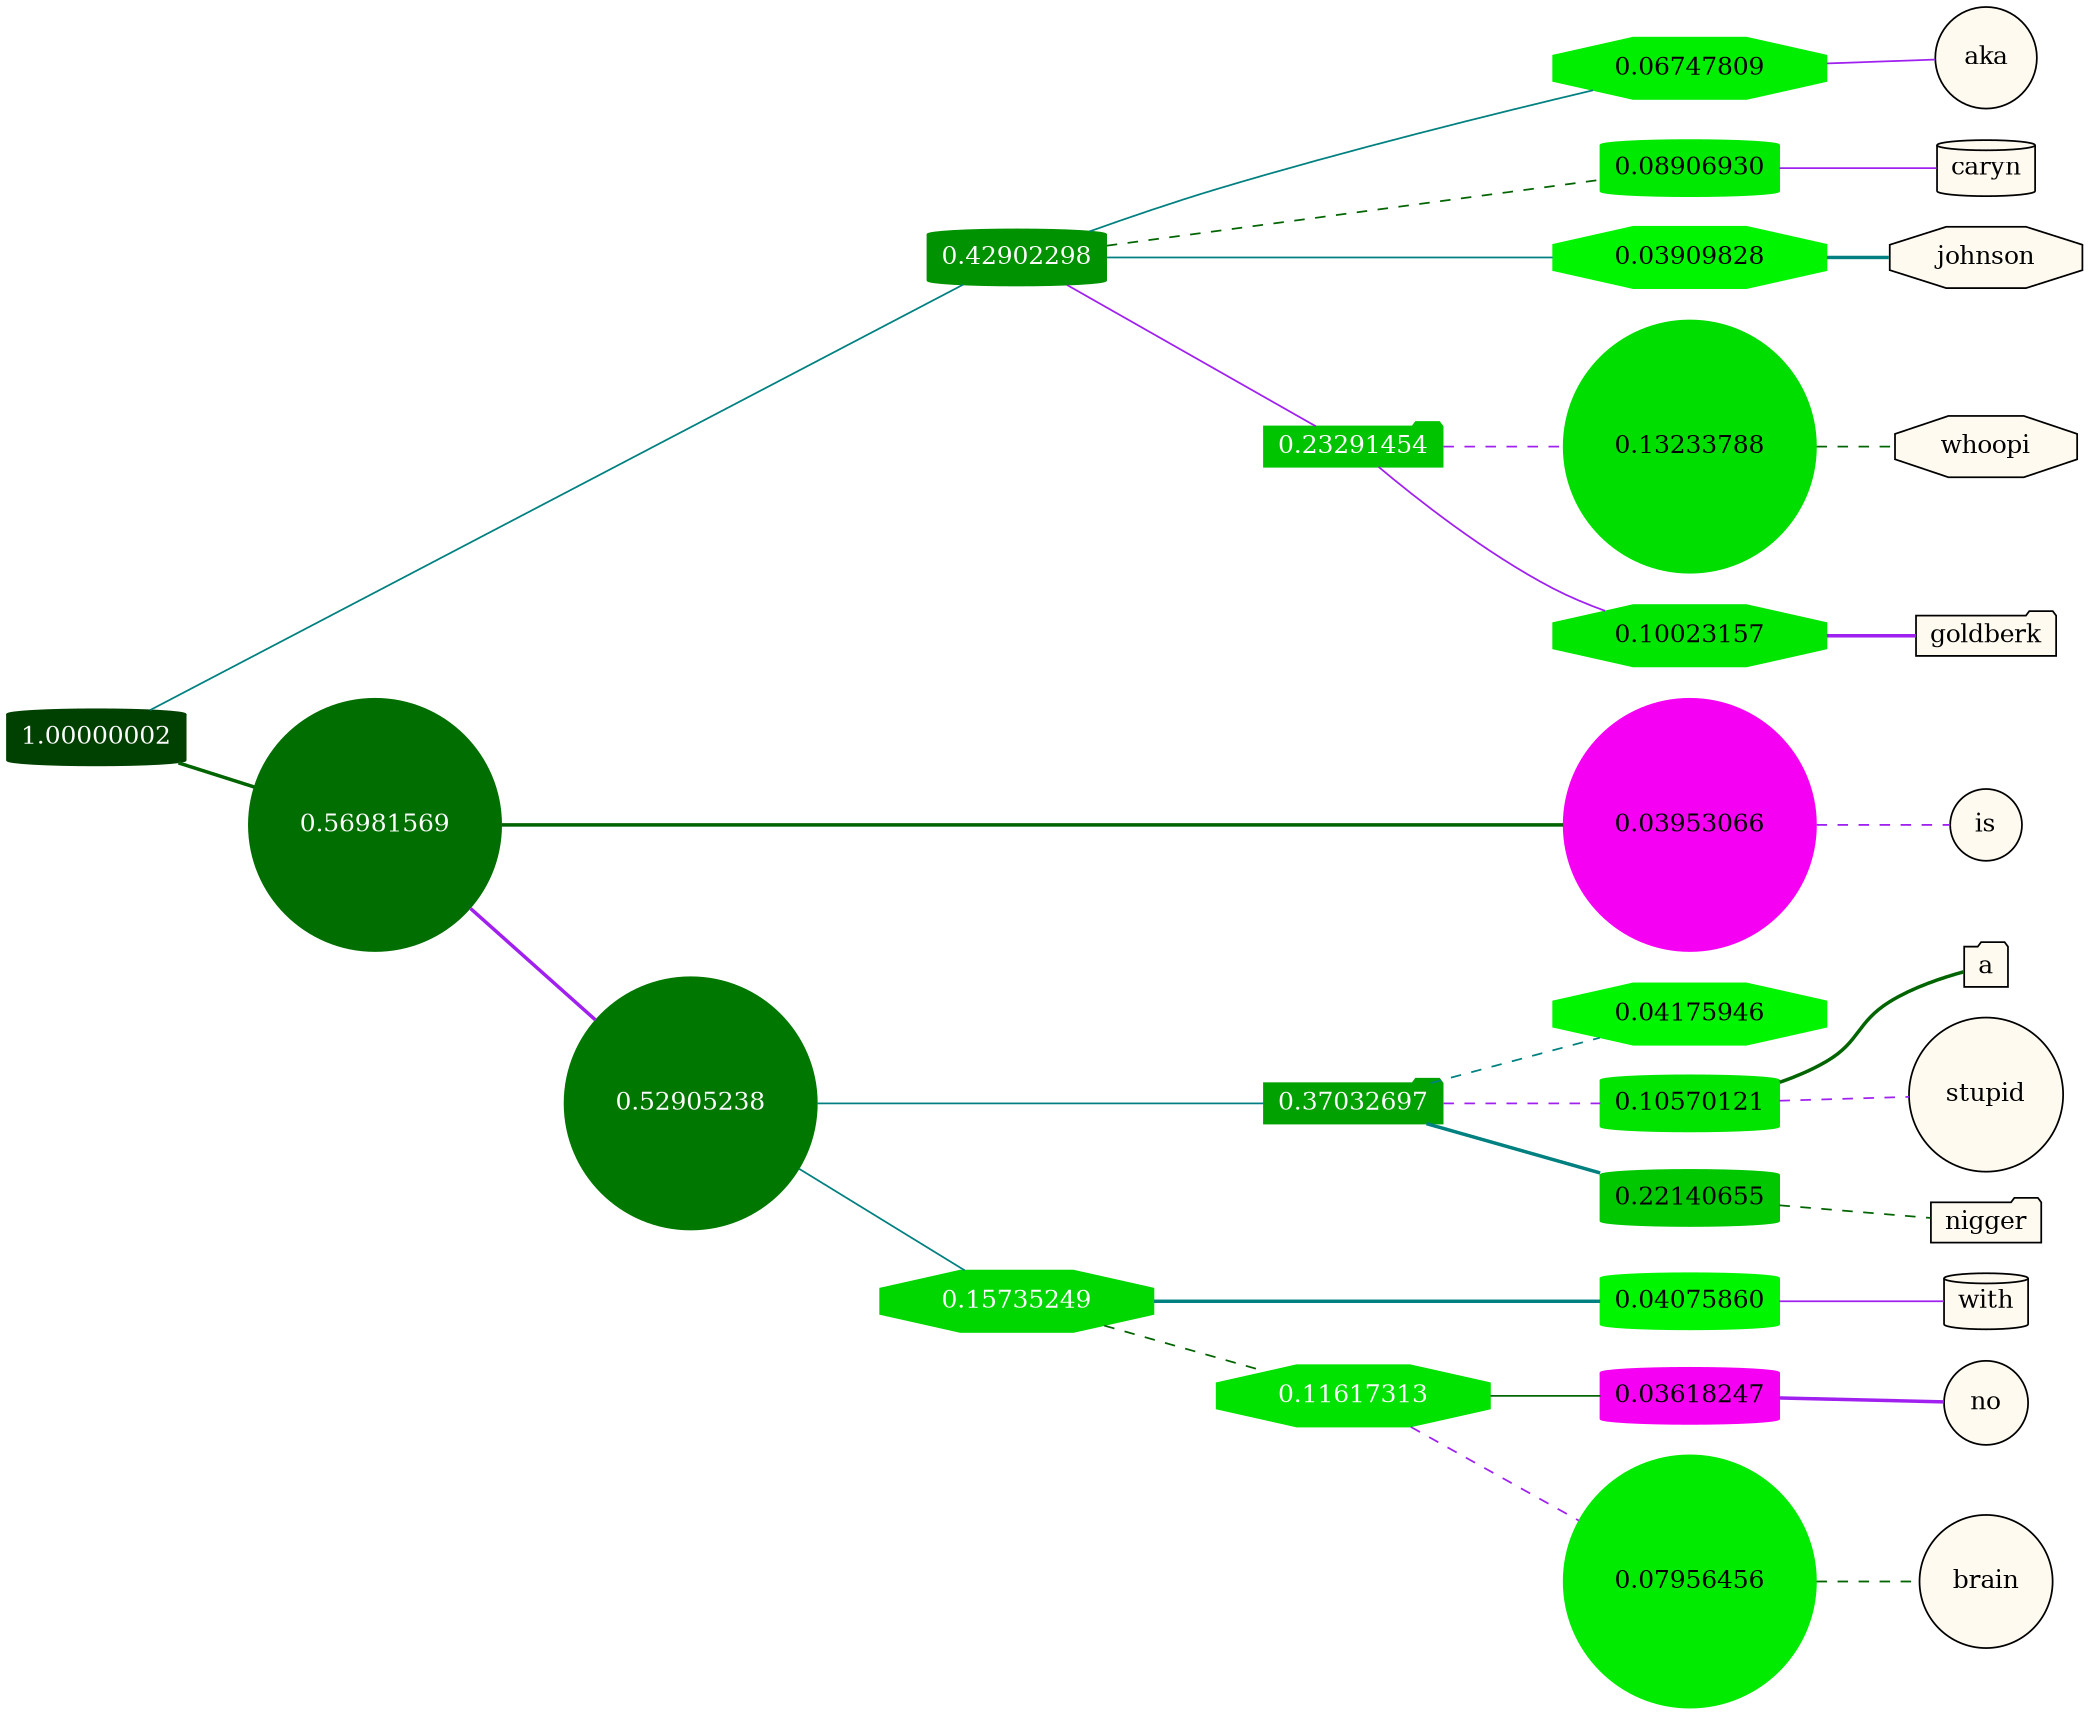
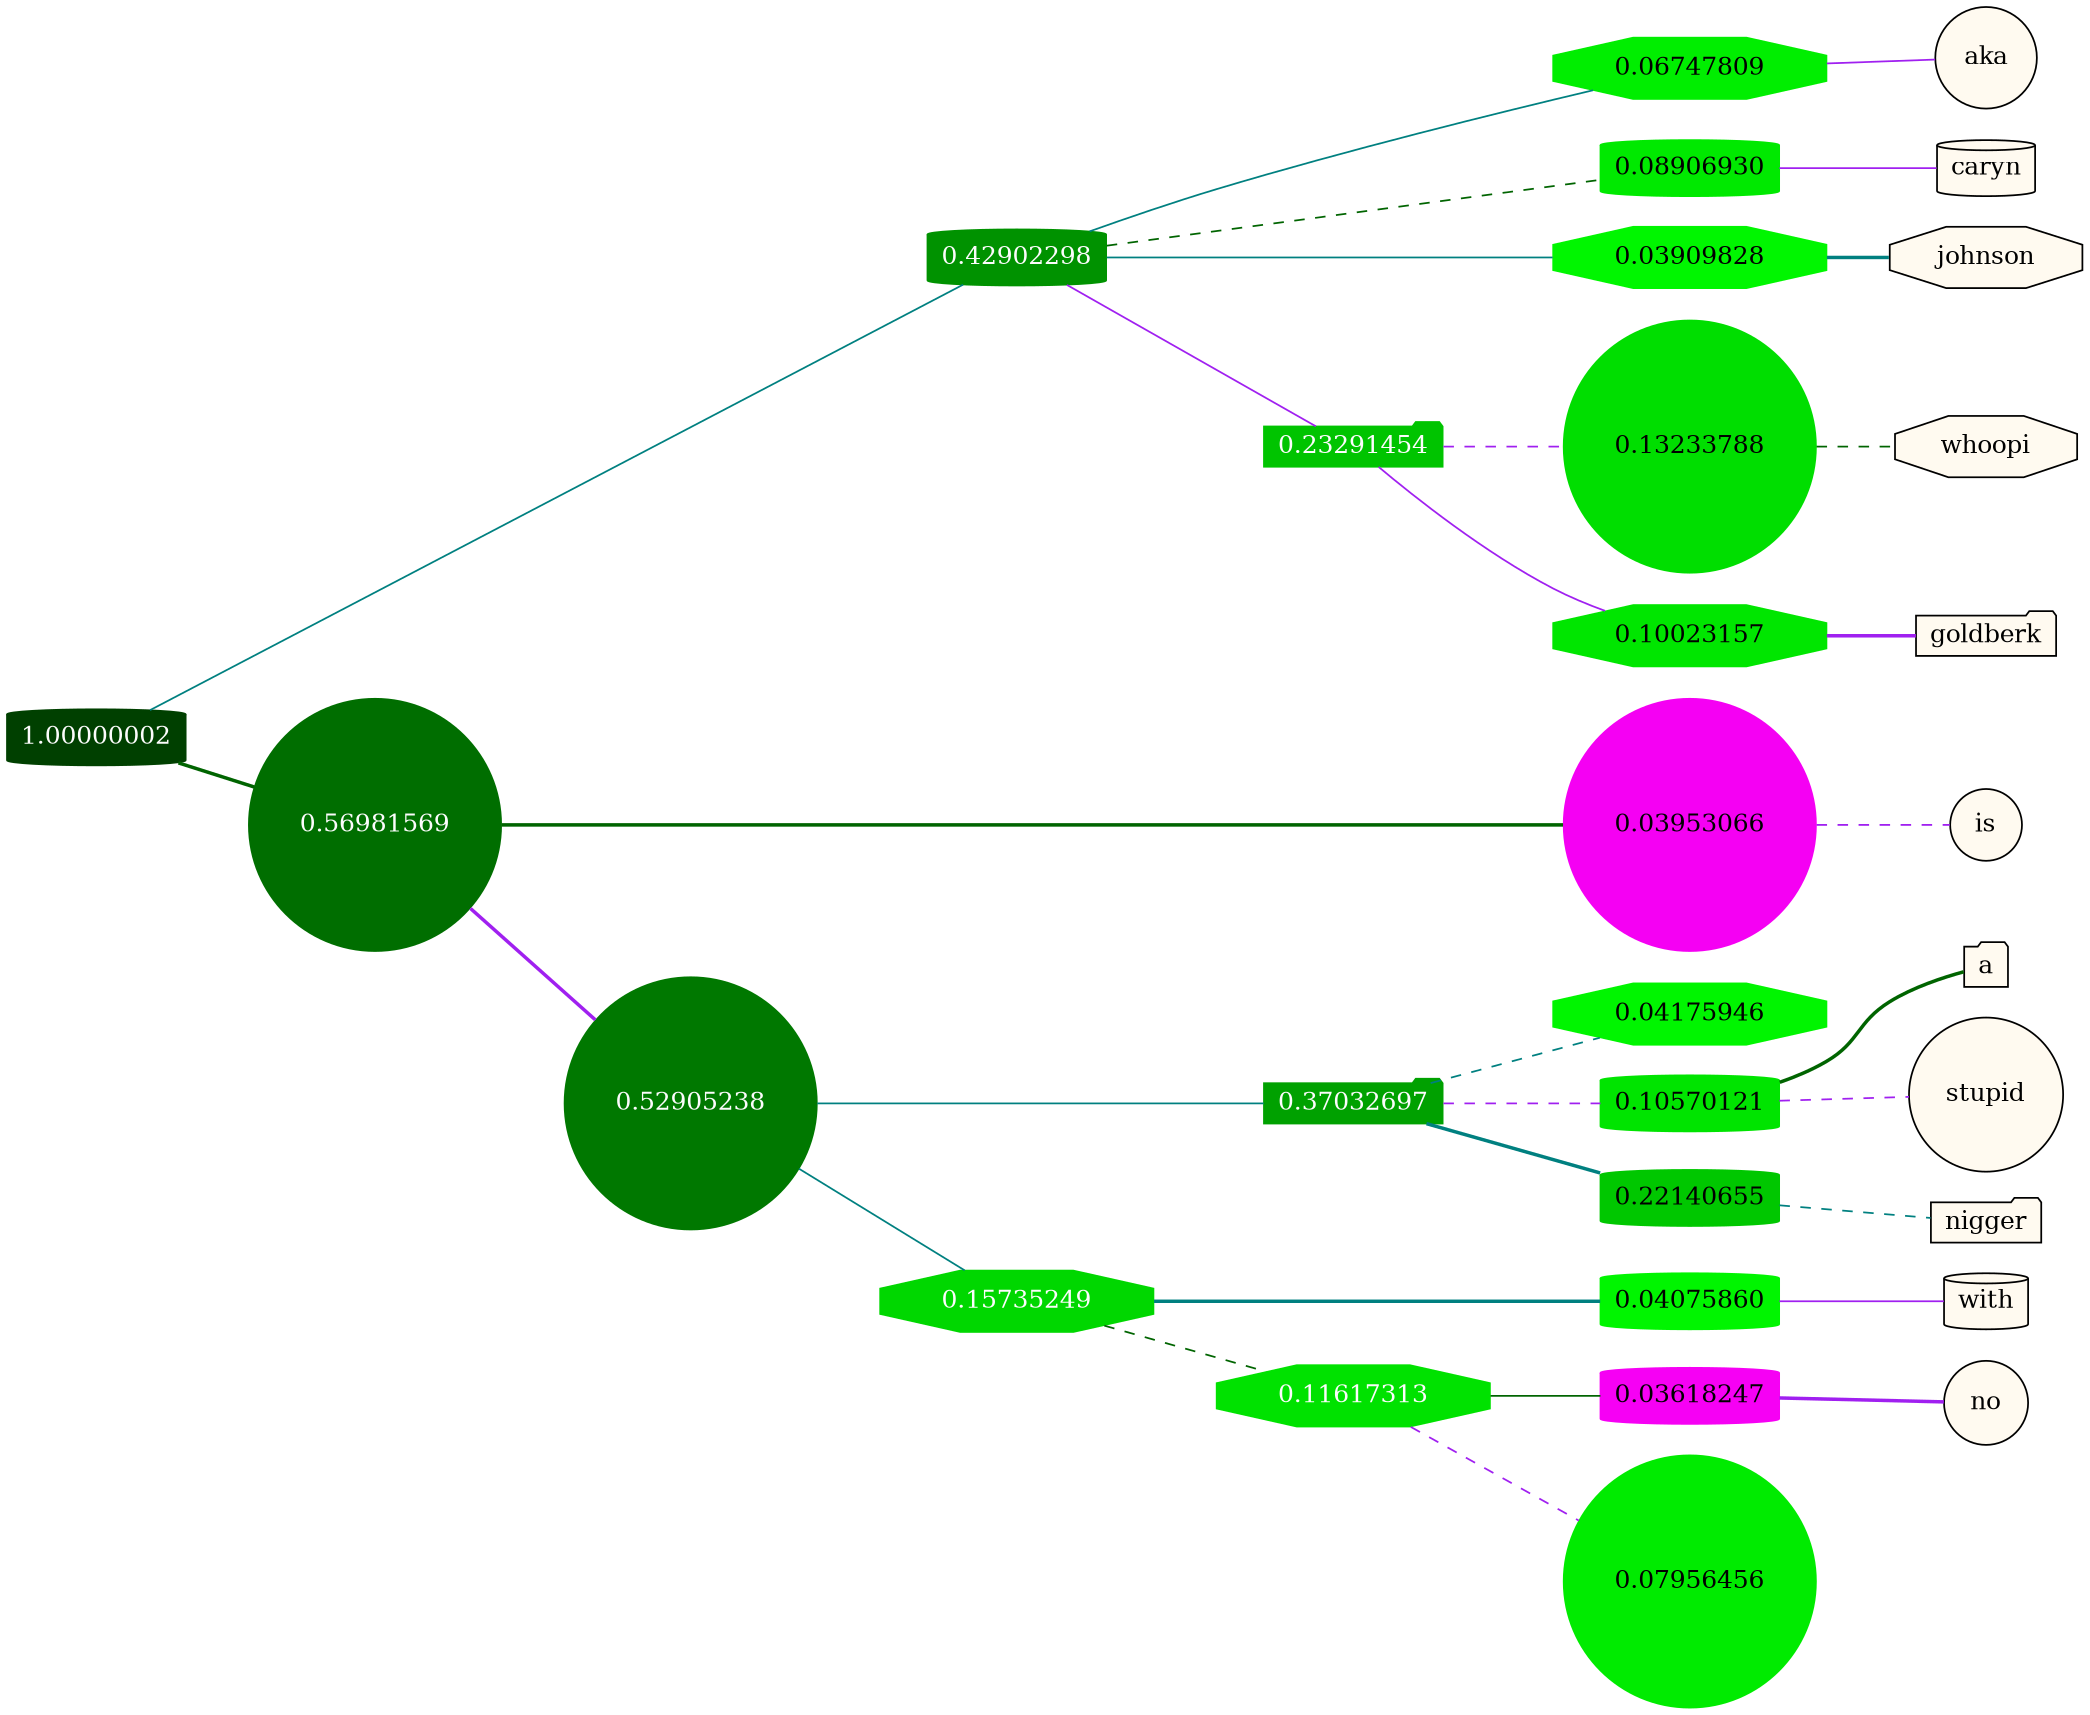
edge "0.22140655" -- "nigger": color darkgreen -> teal
node "brain": removed
